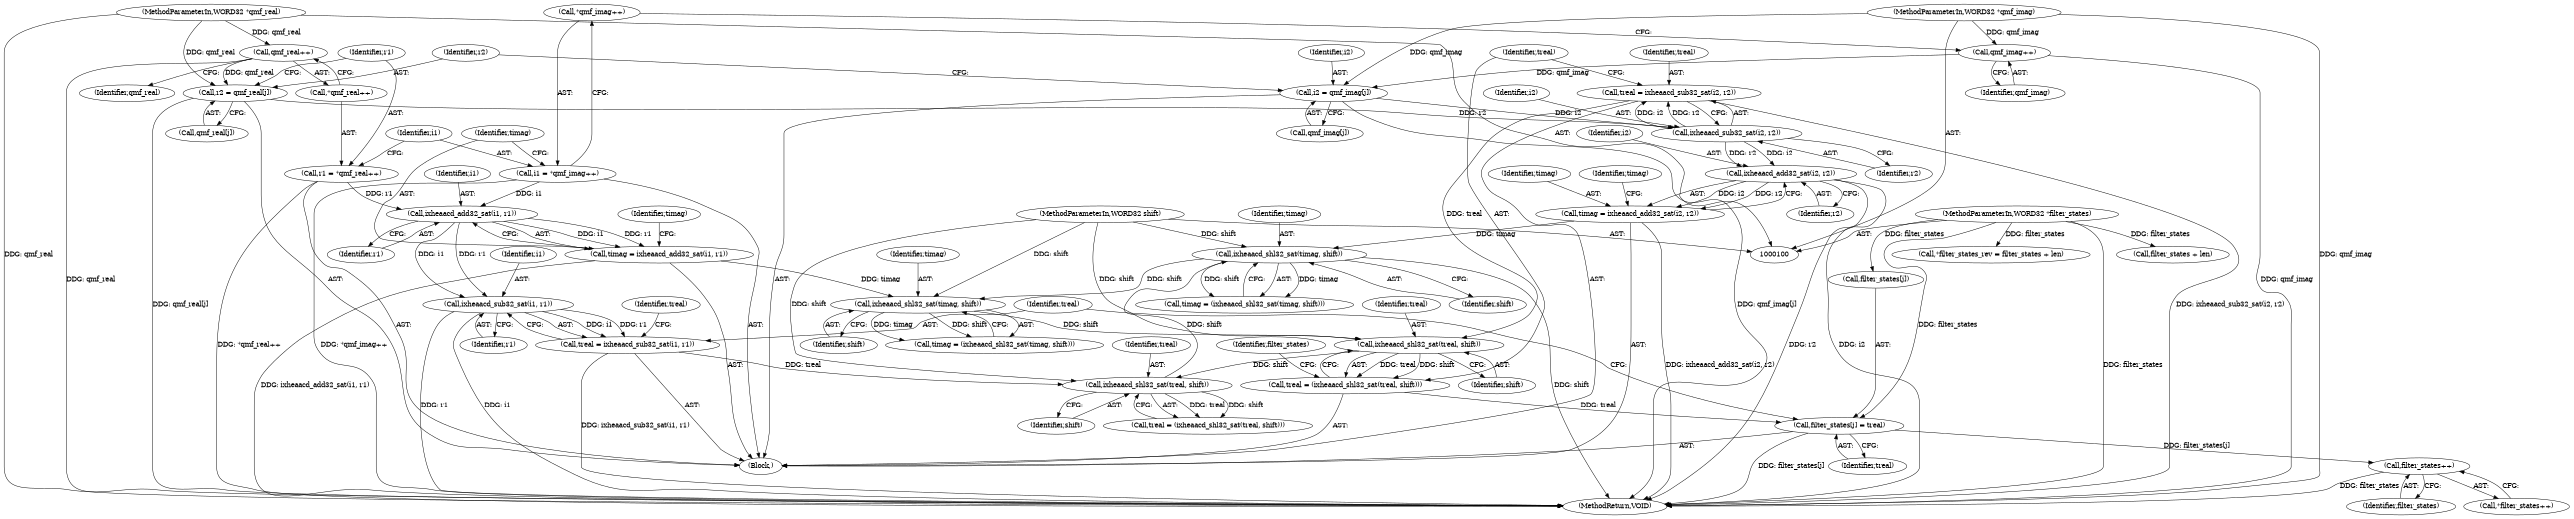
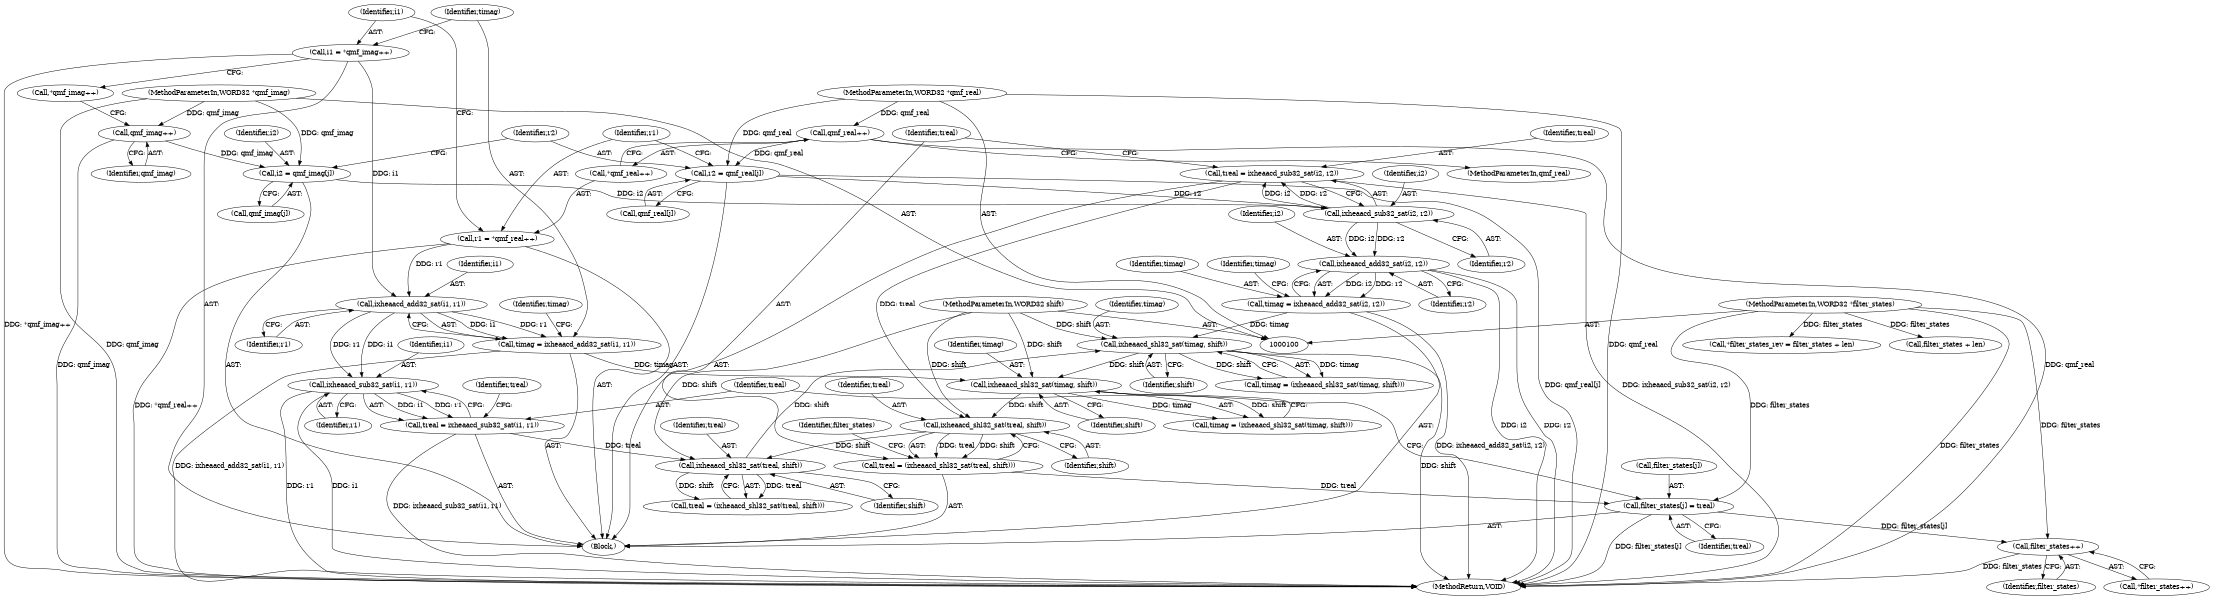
edge "(Call,*qmf_imag++)" -> "(Call,i1 = *qmf_imag++)": removed, label "AST:"
node "(Identifier,qmf_real)": label "(Identifier,qmf_real)" -> "(MethodParameterIn,qmf_real)"
edge "(Call,i2 = qmf_imag[j])" -> "(MethodReturn,VOID)": removed, label "DDG: qmf_imag[j]"
edge "(MethodParameterIn,WORD32 *filter_states)" -> "(Call,filter_states[j])": now "(MethodParameterIn,WORD32 *filter_states)" -> "(Call,filter_states++)"
